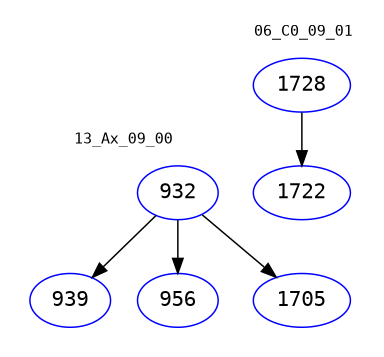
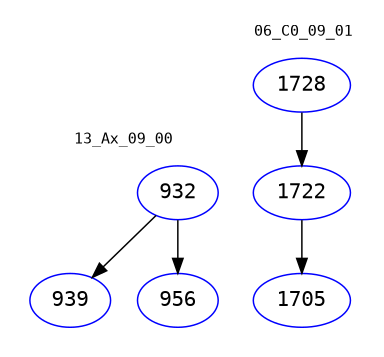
edge "932" -> "1705": now "1722" -> "1705"
